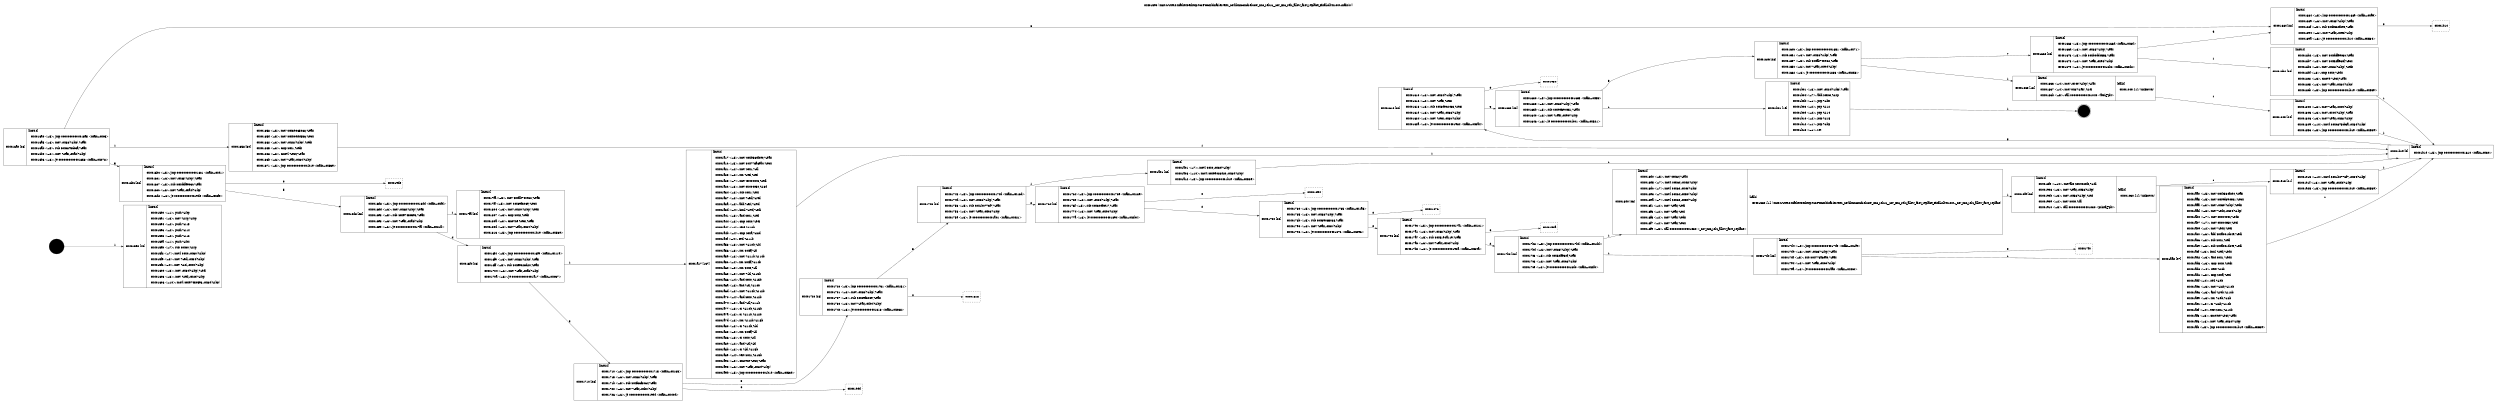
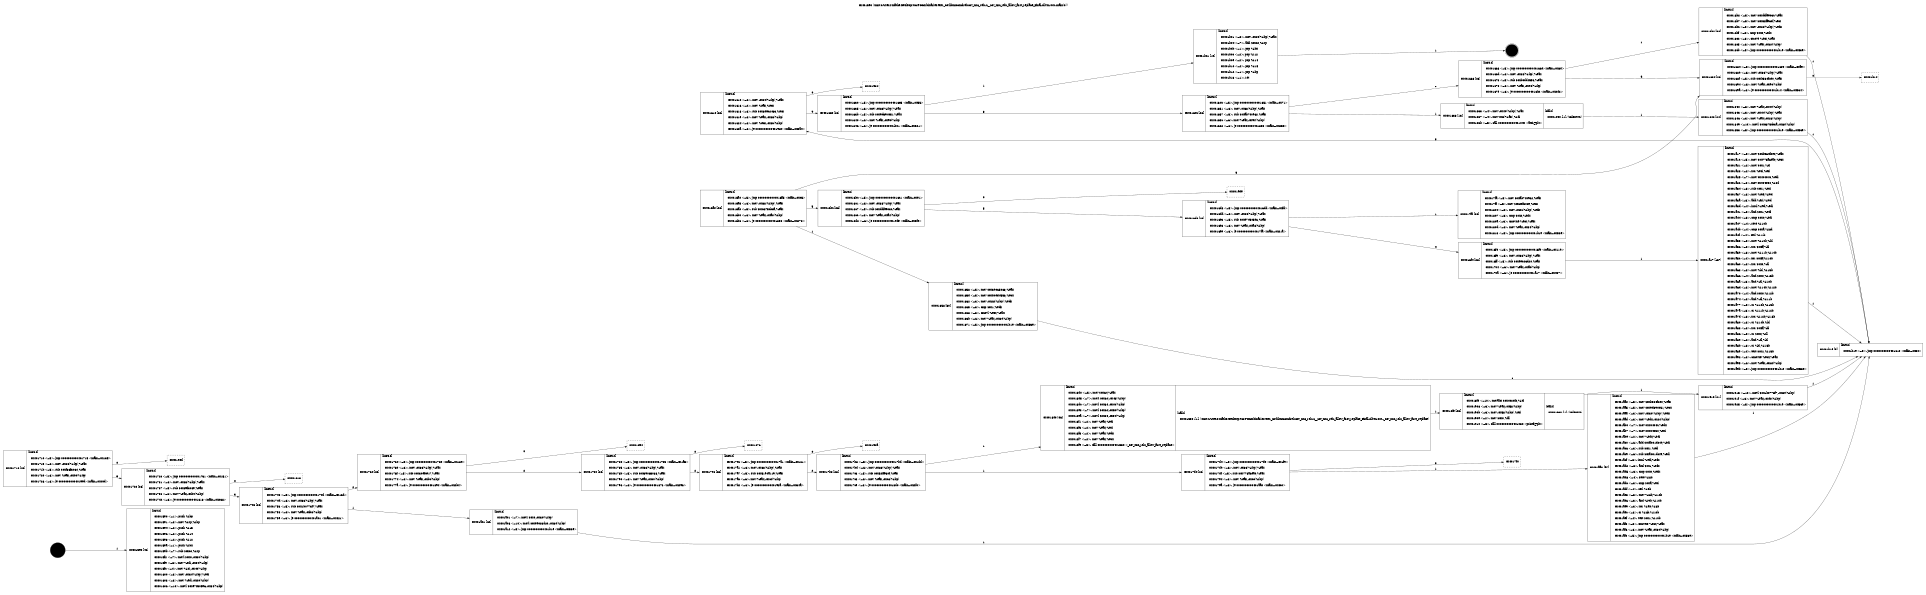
edge "0x4016f4 [28]" -> "0x401710 [28]": removed, label "3"
